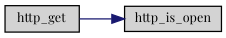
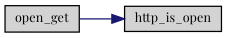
node "http_get": label "http_get" -> "open_get"
